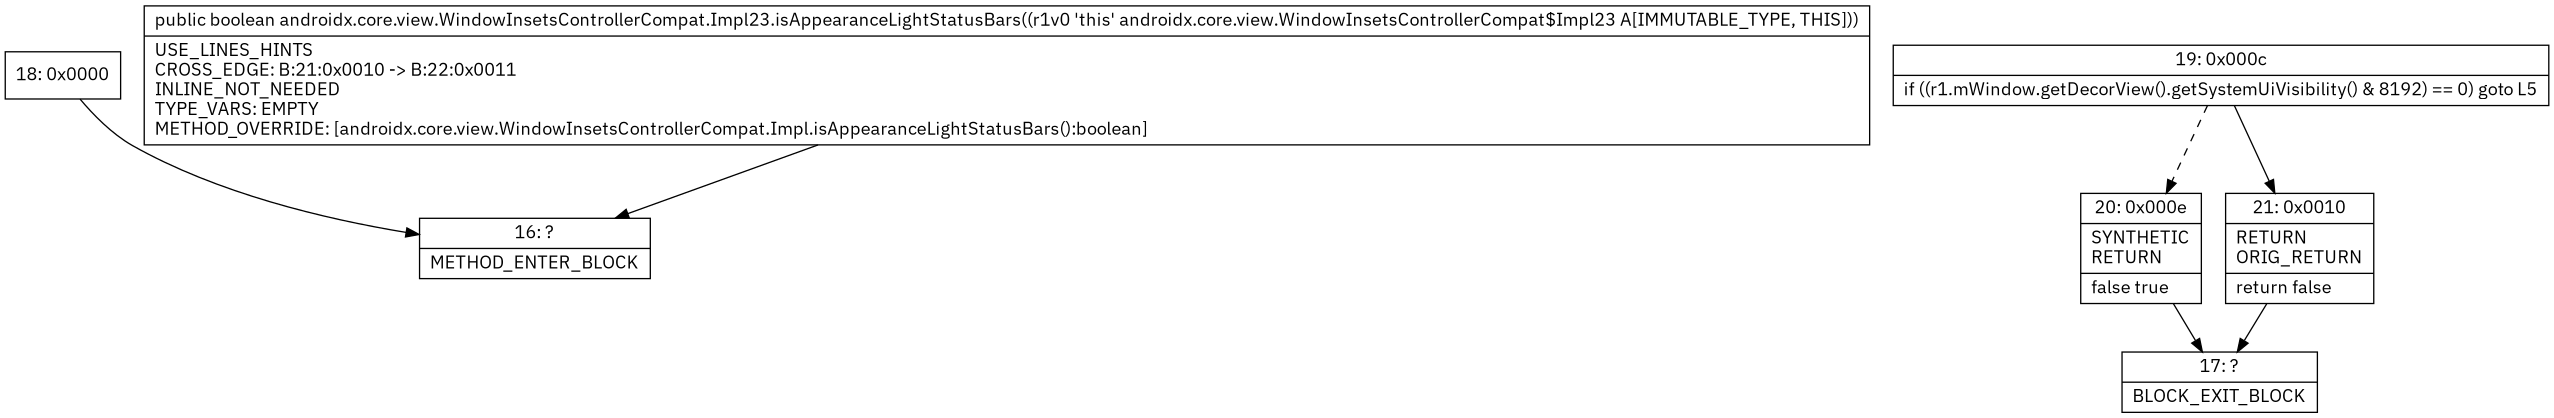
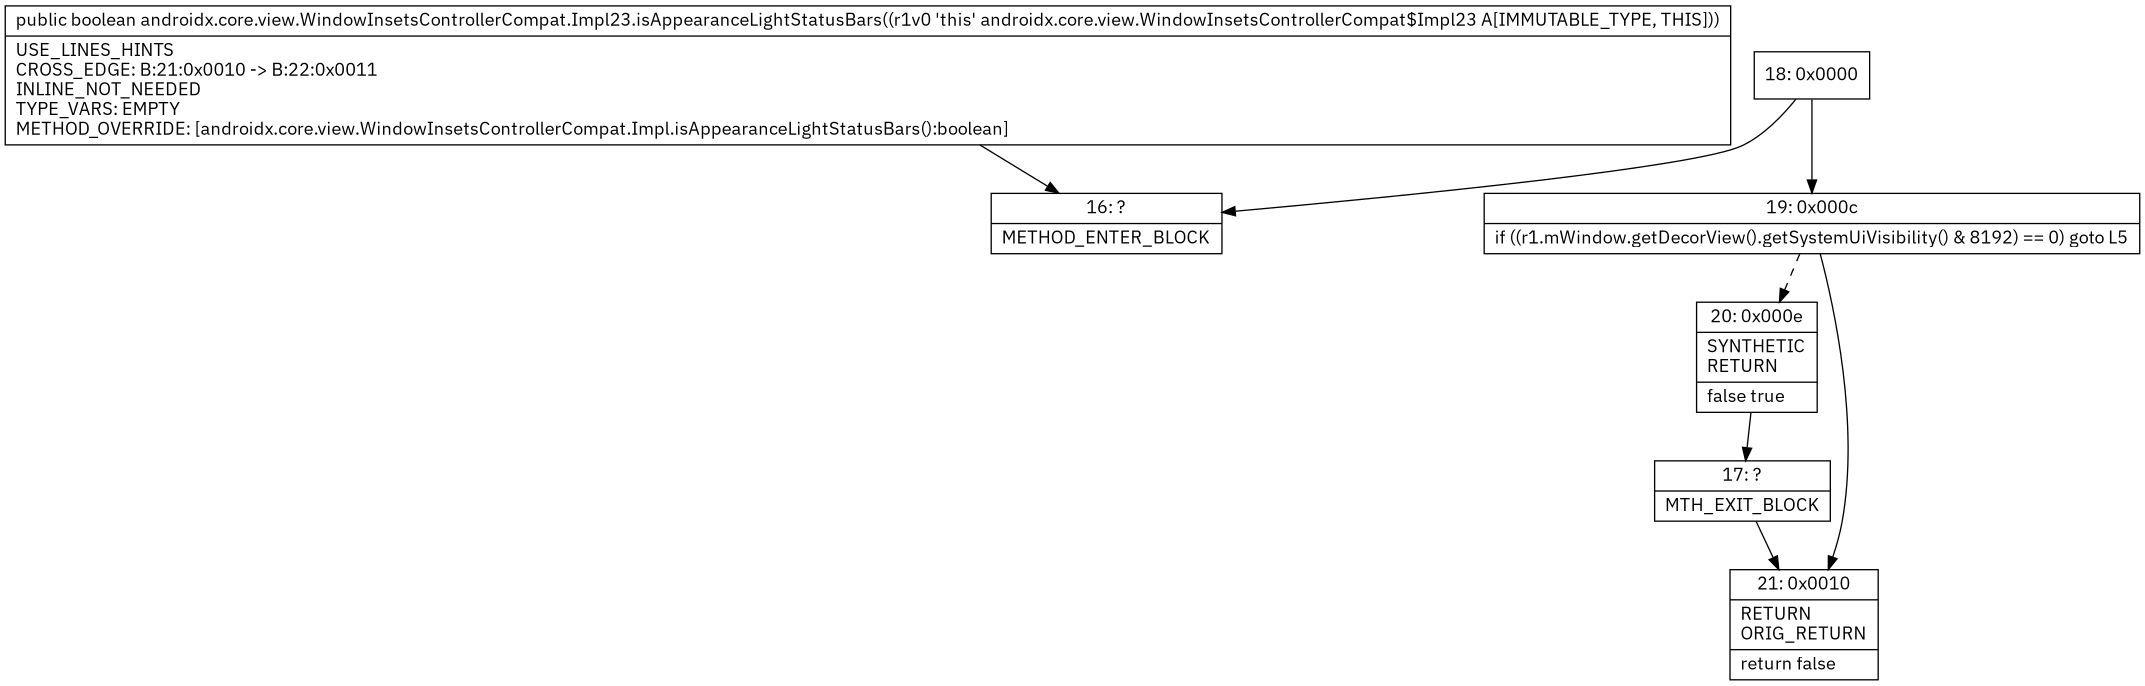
edge "18: 0x0000" -> "19: 0x000c": added
edge "21: 0x0010" -> "17: ?": reversed
node "17: ?": text "BLOCK_EXIT_BLOCK" -> "MTH_EXIT_BLOCK"
